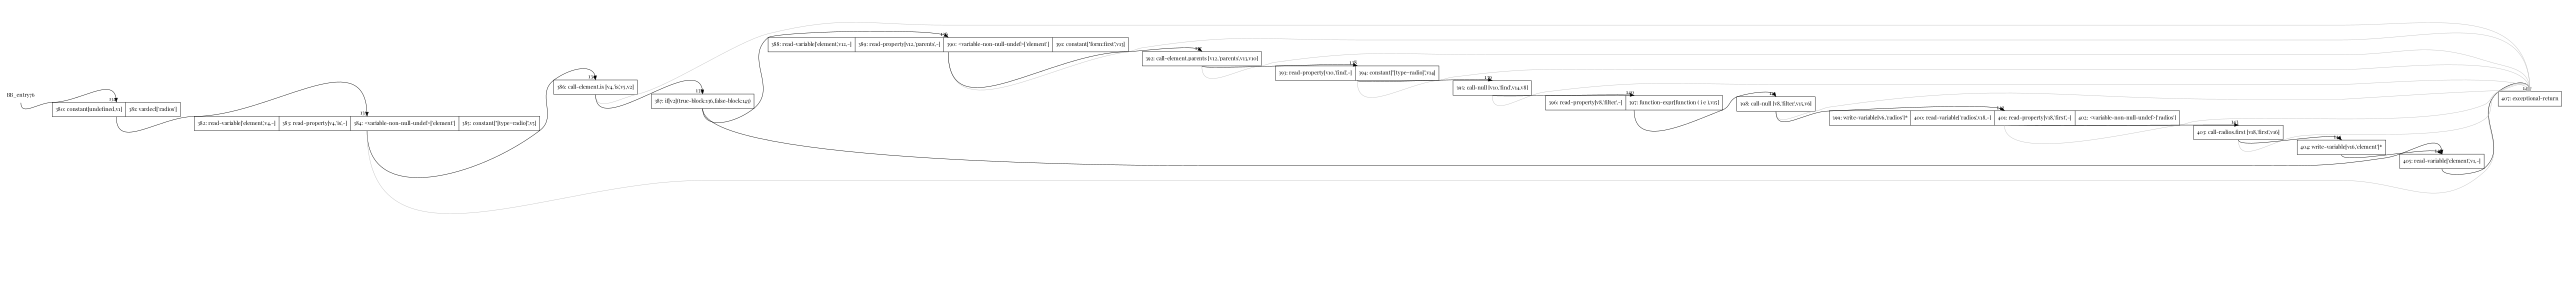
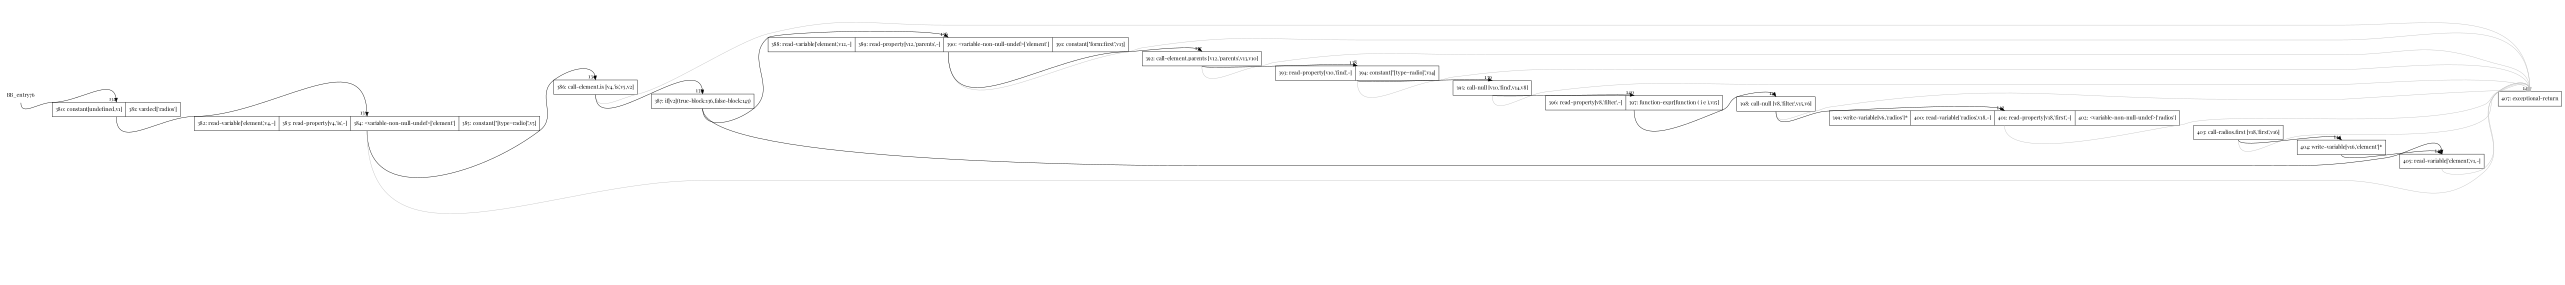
edge "399: write-variable[v6,'radios']*" -> "403: call-radios.first [v18,'first',v16]": removed
edge "405: read-variable['element',v1,-]" -> "407: exceptional-return": color black -> gray
